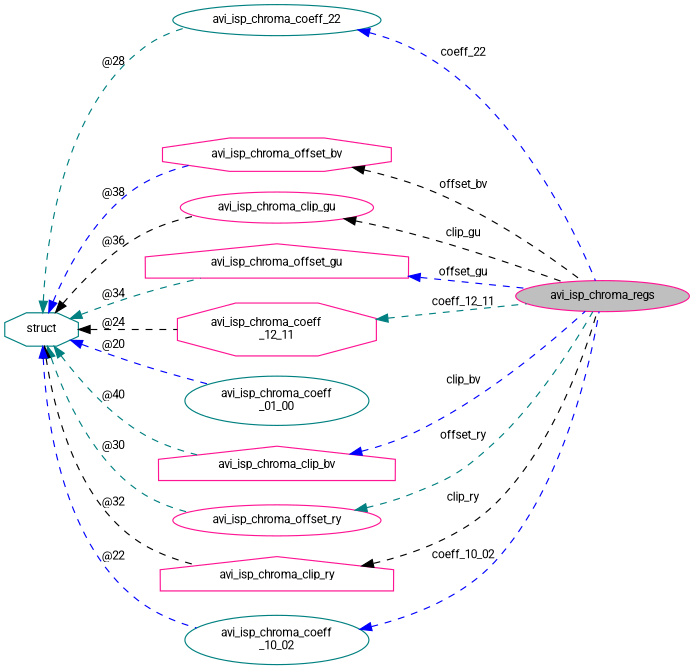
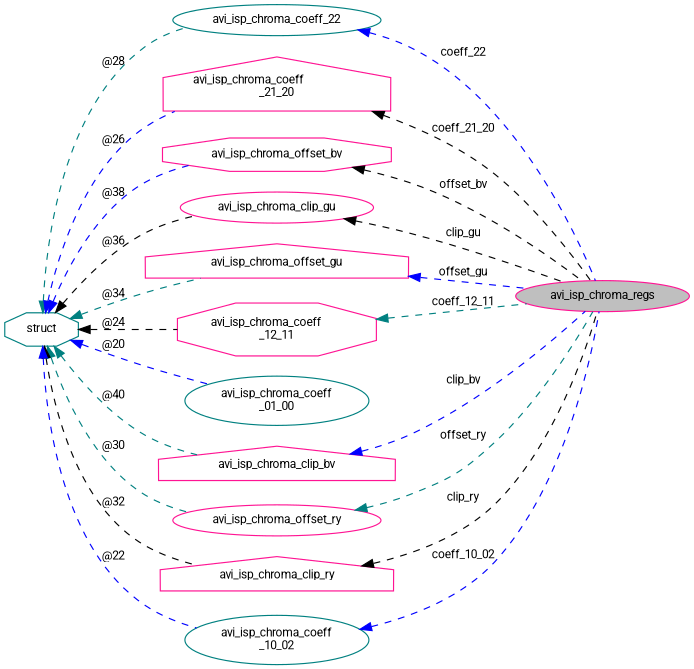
node "avi_isp_chroma_coeff _21_20": added
